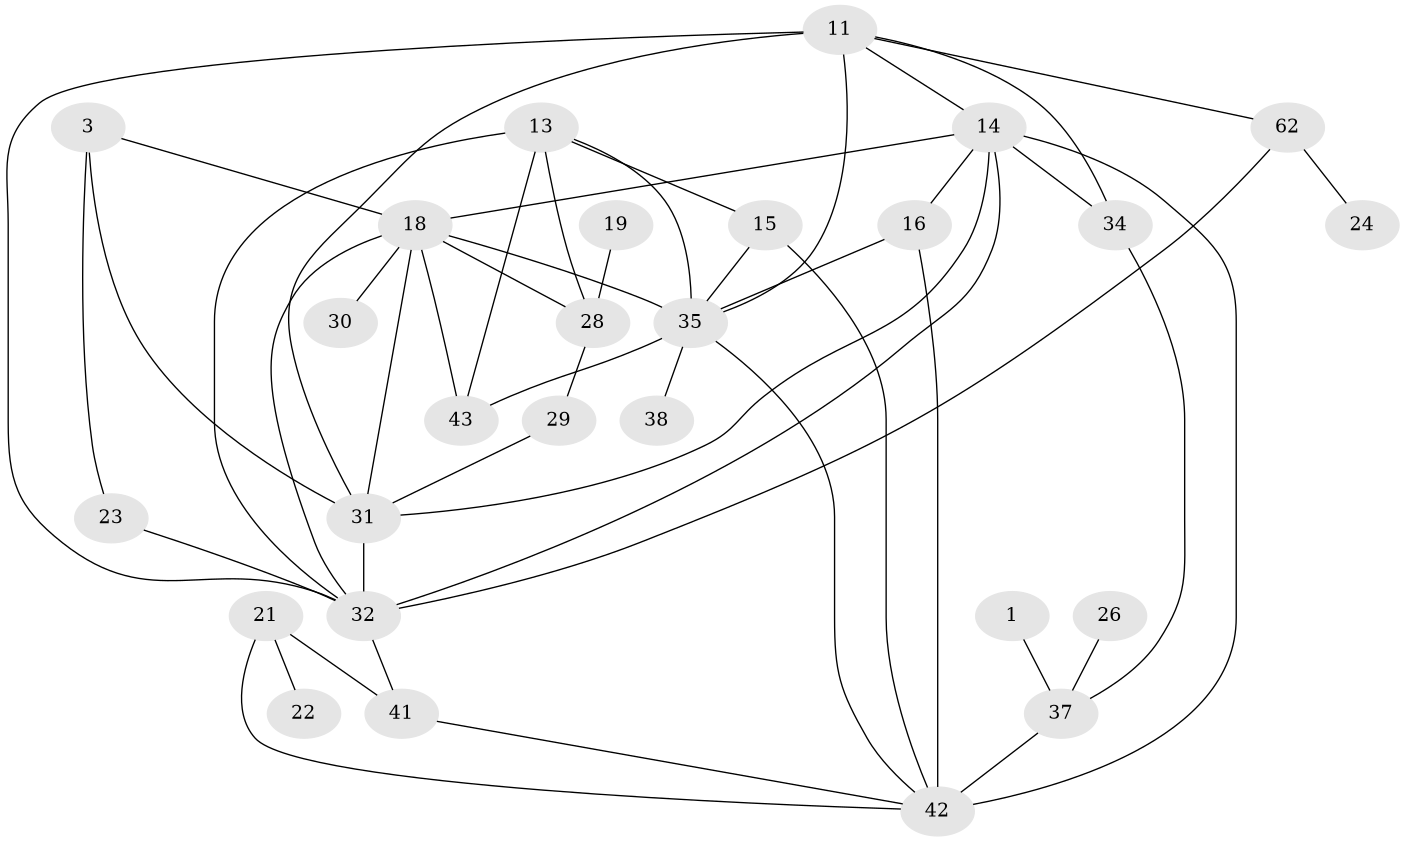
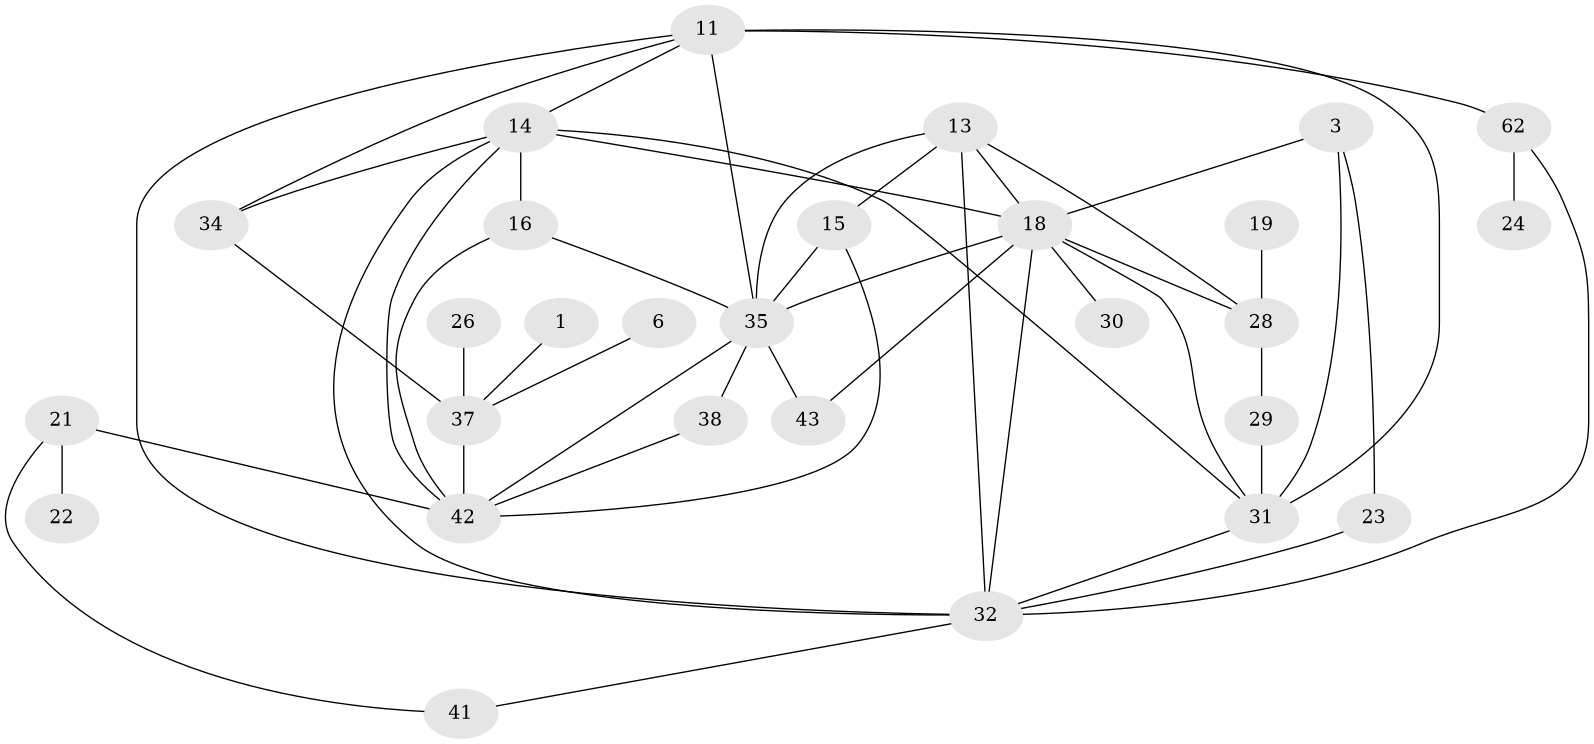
edge "13" -- "43": now "13" -- "18"
node "6": added
edge "41" -- "42": now "38" -- "42"
